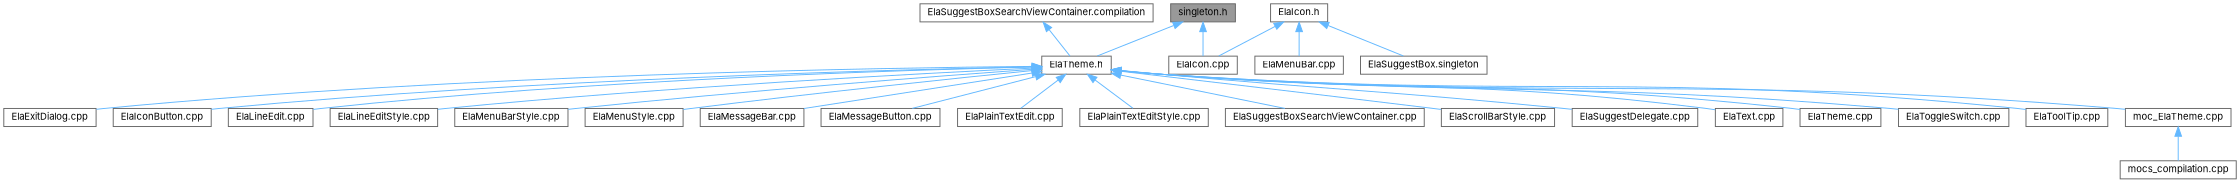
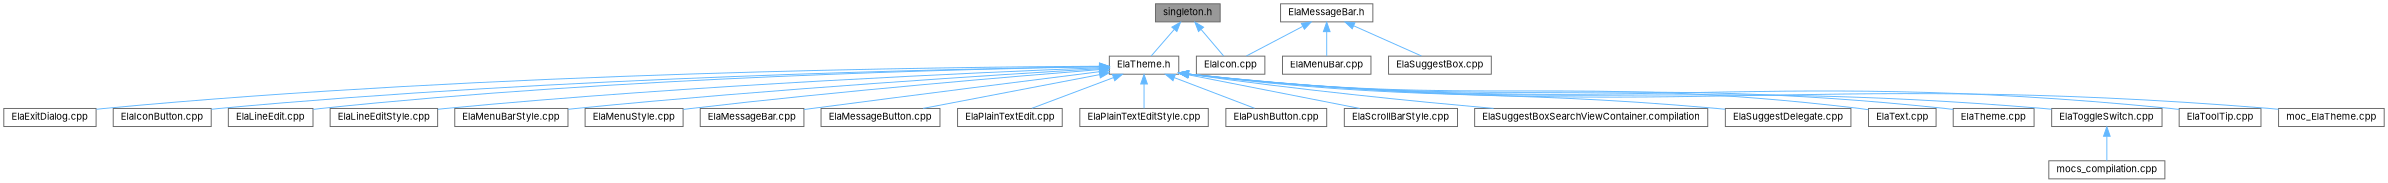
node "ElaIcon.h": label "ElaIcon.h" -> "ElaMessageBar.h"
edge "ElaTheme.h" -> "ElaSuggestBoxSearchViewContainer.compilation": reversed
node "ElaSuggestBox.singleton": label "ElaSuggestBox.singleton" -> "ElaSuggestBox.cpp"
node "ElaSuggestBoxSearchViewContainer.cpp": label "ElaSuggestBoxSearchViewContainer.cpp" -> "ElaPushButton.cpp"
edge "mocs_compilation.cpp" -> "moc_ElaTheme.cpp": now "mocs_compilation.cpp" -> "ElaToggleSwitch.cpp"
